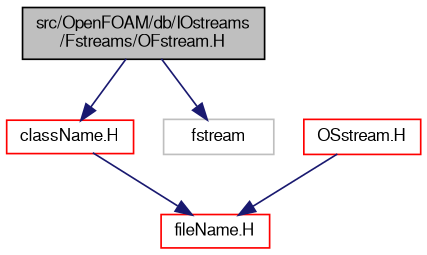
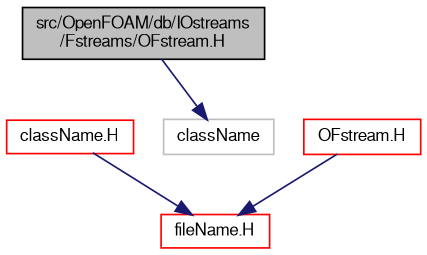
edge "src/OpenFOAM/db/IOstreams /Fstreams/OFstream.H" -> "className.H": removed
node "fstream": label "fstream" -> "className"
node "OSstream.H": label "OSstream.H" -> "OFstream.H"
